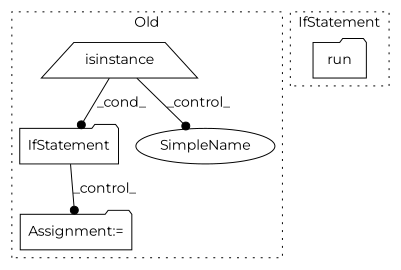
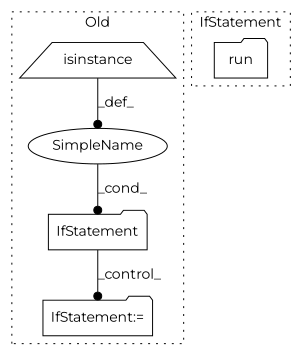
edge "isinstance" -> "IfStatement": now "SimpleName" -> "IfStatement"
edge "isinstance" -> "SimpleName": label "_control_" -> "_def_"
node "Assignment:=": label "Assignment:=" -> "IfStatement:="
